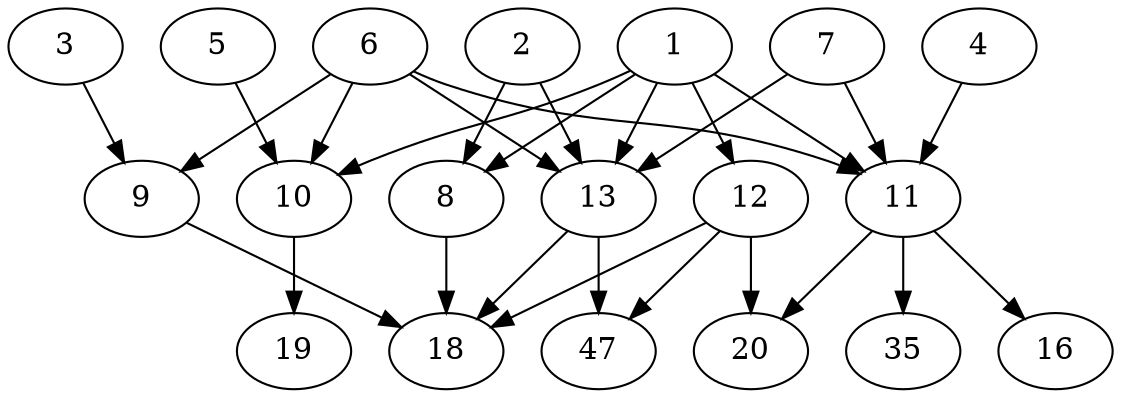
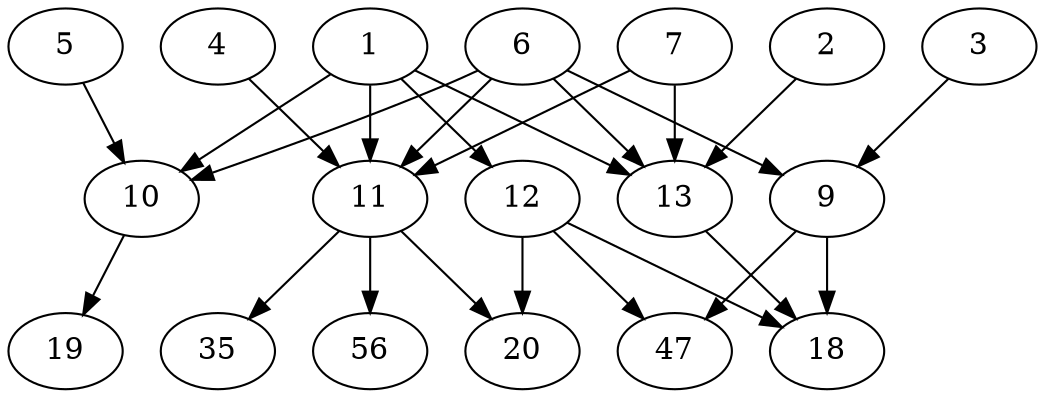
node "8": removed
edge "13" -> "47": now "9" -> "47"
node "16": label "16" -> "56"
